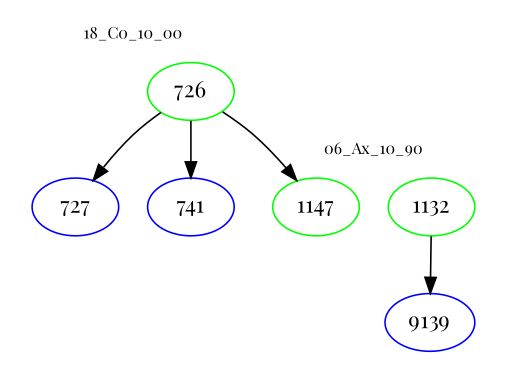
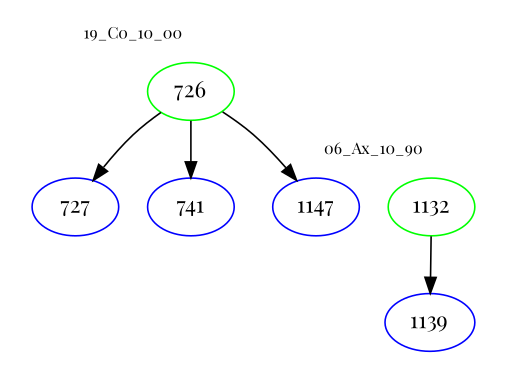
cluster "18_C0_10_00": label "18_C0_10_00" -> "19_C0_10_00"
node "1147": color green -> blue
node "9139": label "9139" -> "1139"
